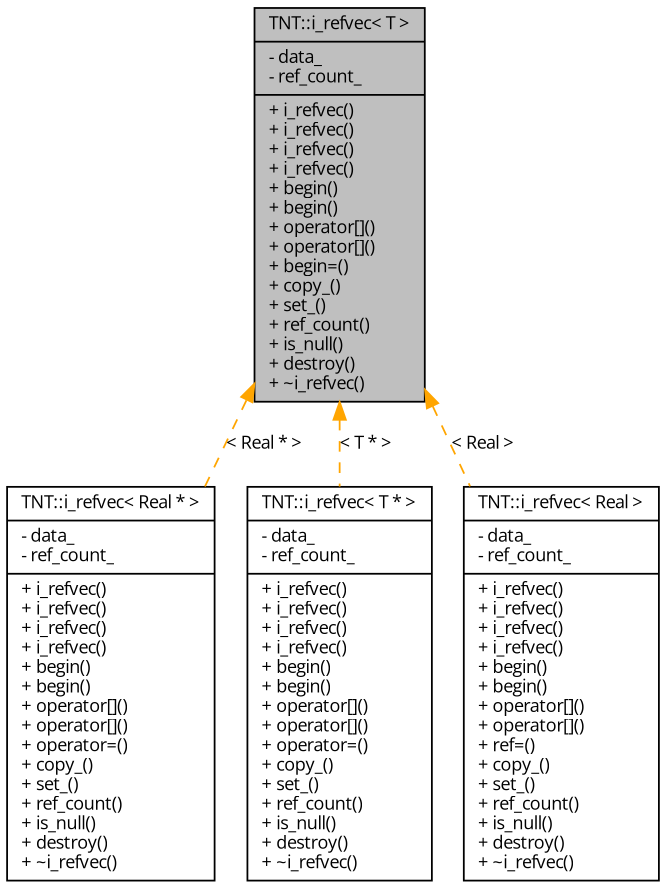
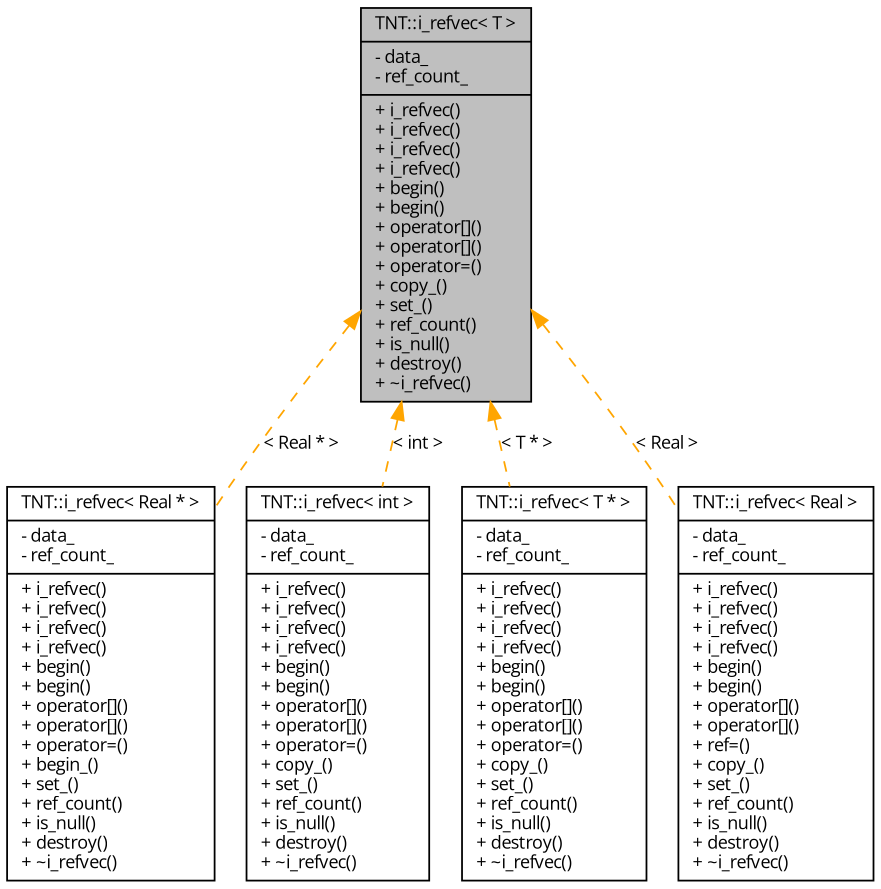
node "TNT::i_refvec< T >": text "+ begin=()" -> "+ operator=()"
node "TNT::i_refvec< int >": added
node "TNT::i_refvec< Real * >": text "+ copy_()" -> "+ begin_()"
